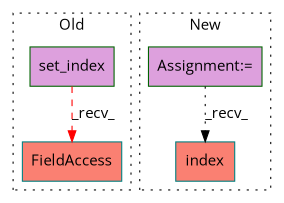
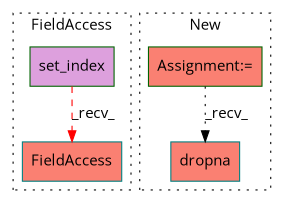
cluster "Old": label "Old" -> "FieldAccess"
node "Assignment:=": fillcolor plum -> salmon
node "index": label "index" -> "dropna"
